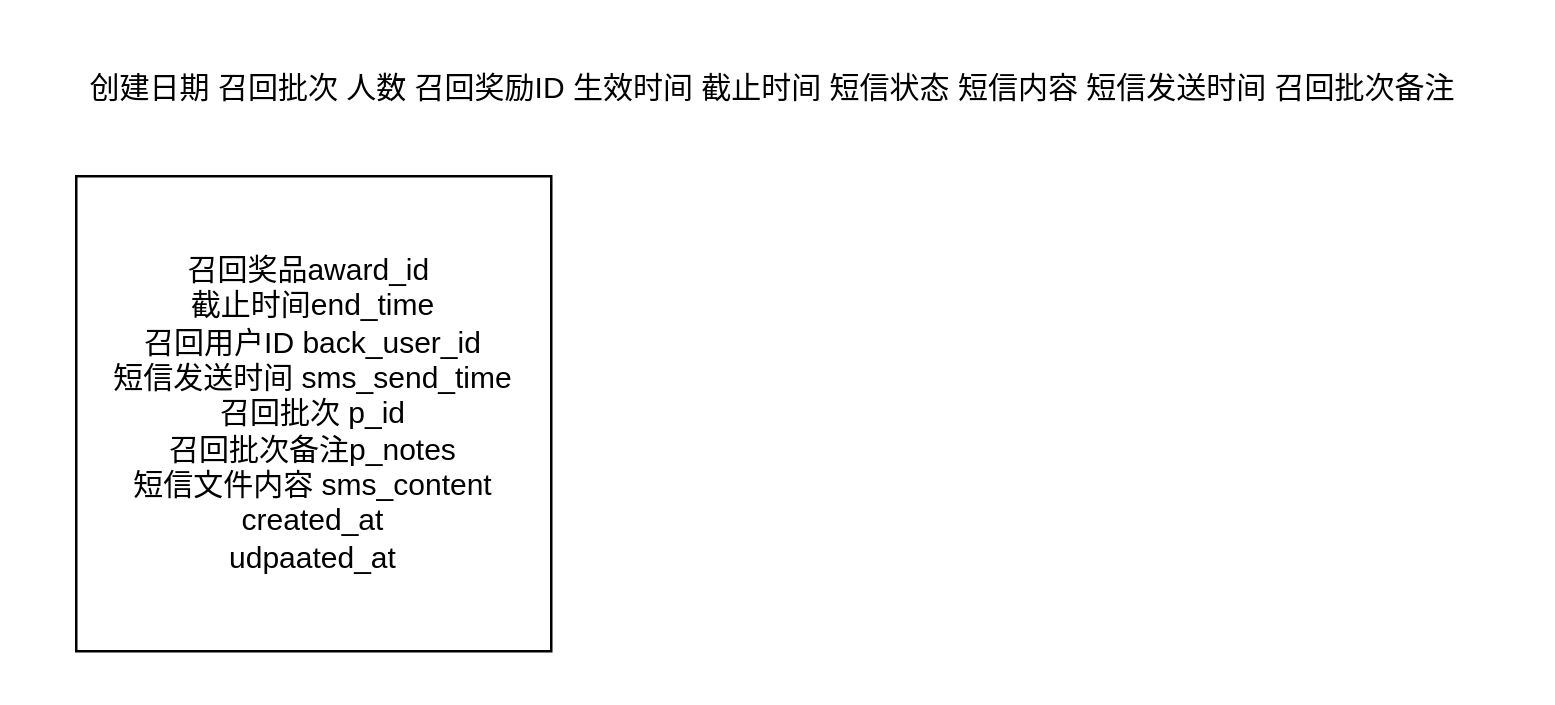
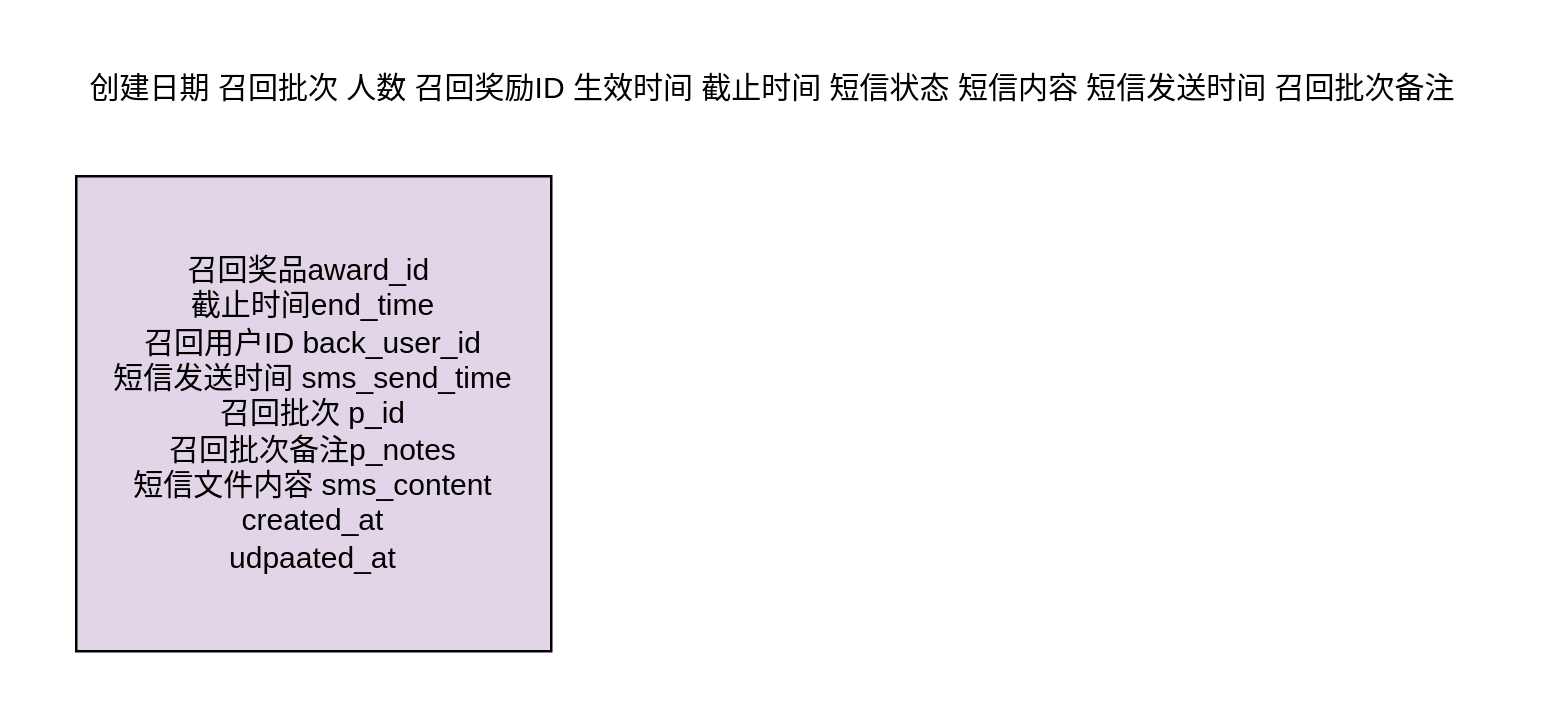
node "召回奖品award_id 截止时间end_time 召回用户ID back_user_id 短信发送时间 sms_send_time 召回批次 p_id 召回批次备注p_notes 短信文件内容 sms_content created_at udpaated_at": fillcolor #ffffff -> #e1d5e7
